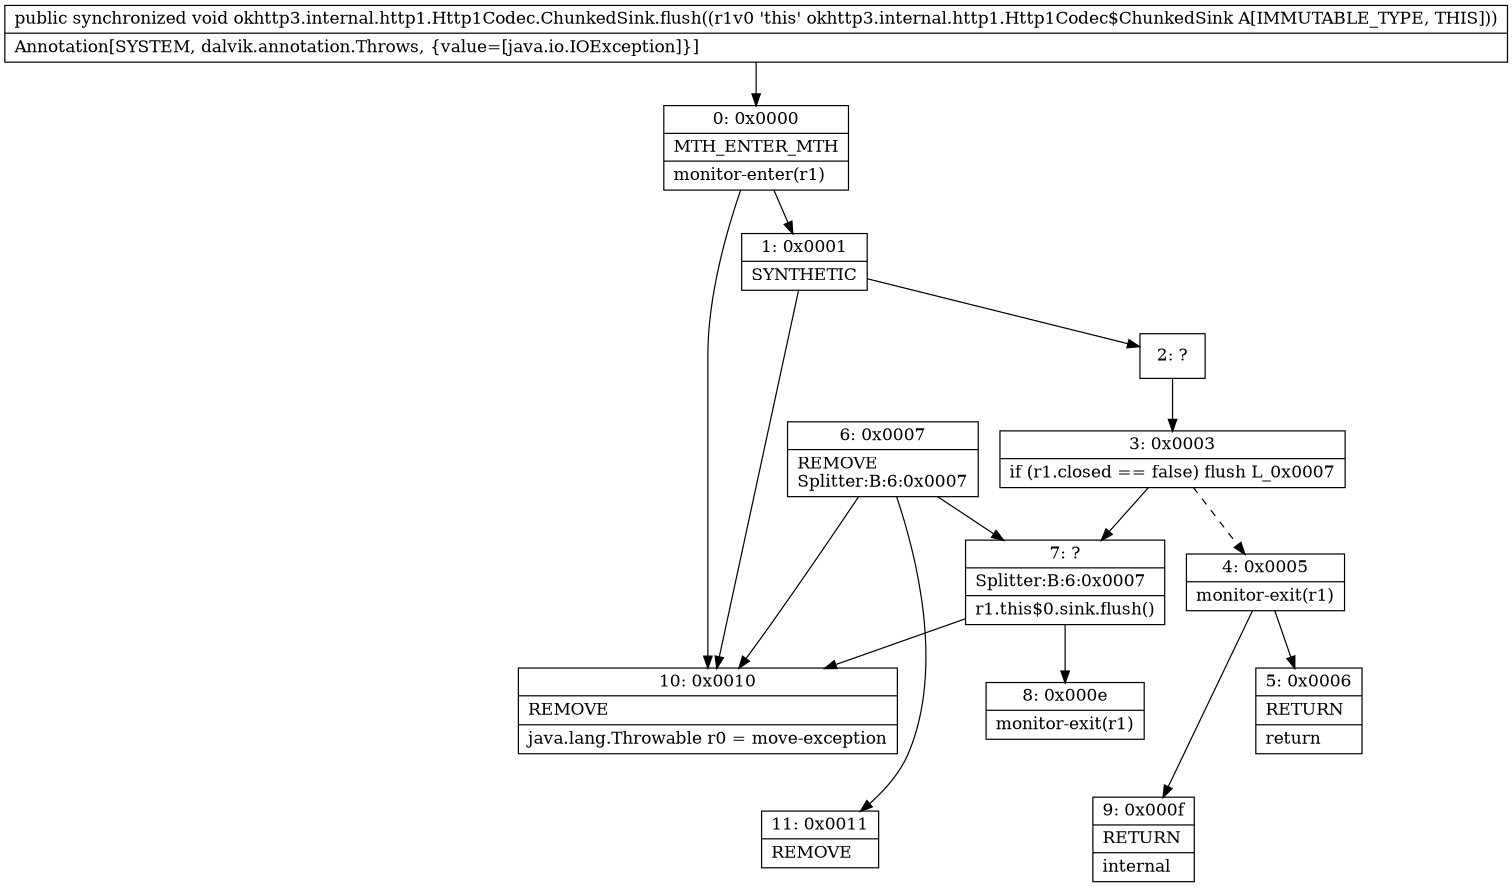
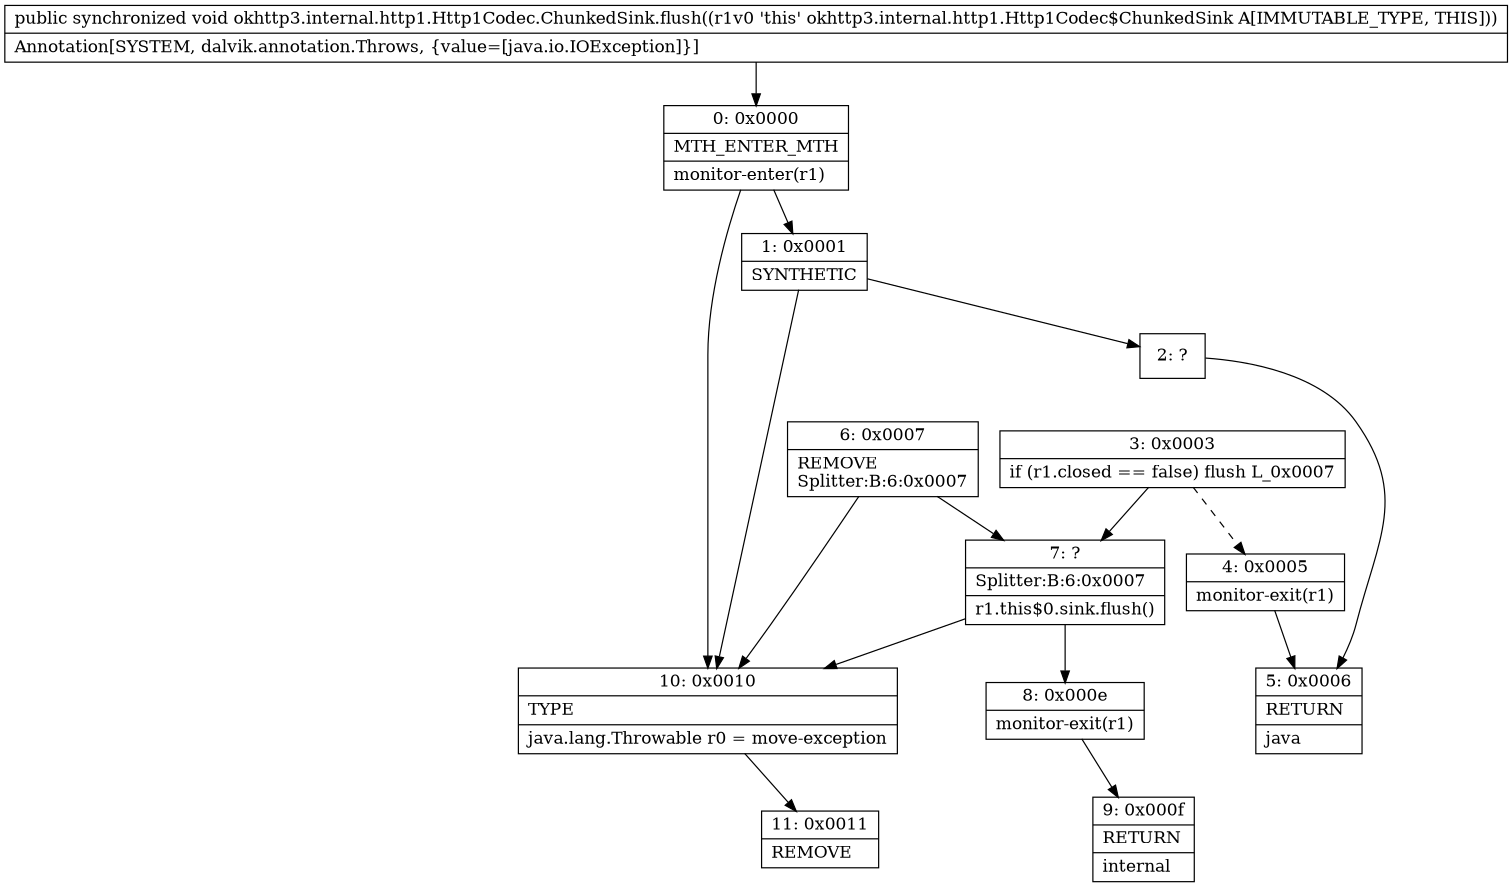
edge "2: ?" -> "3: 0x0003": now "2: ?" -> "5: 0x0006"
edge "6: 0x0007" -> "11: 0x0011": now "10: 0x0010" -> "11: 0x0011"
edge "4: 0x0005" -> "9: 0x000f": now "8: 0x000e" -> "9: 0x000f"
node "10: 0x0010": text "REMOVE" -> "TYPE"
node "5: 0x0006": text "return" -> "java"
